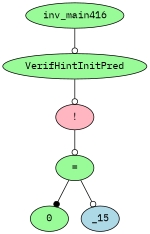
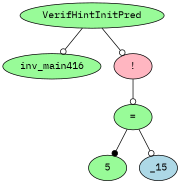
edge "inv_main416" -> "VerifHintInitPred": reversed
node "0": label "0" -> "5"
